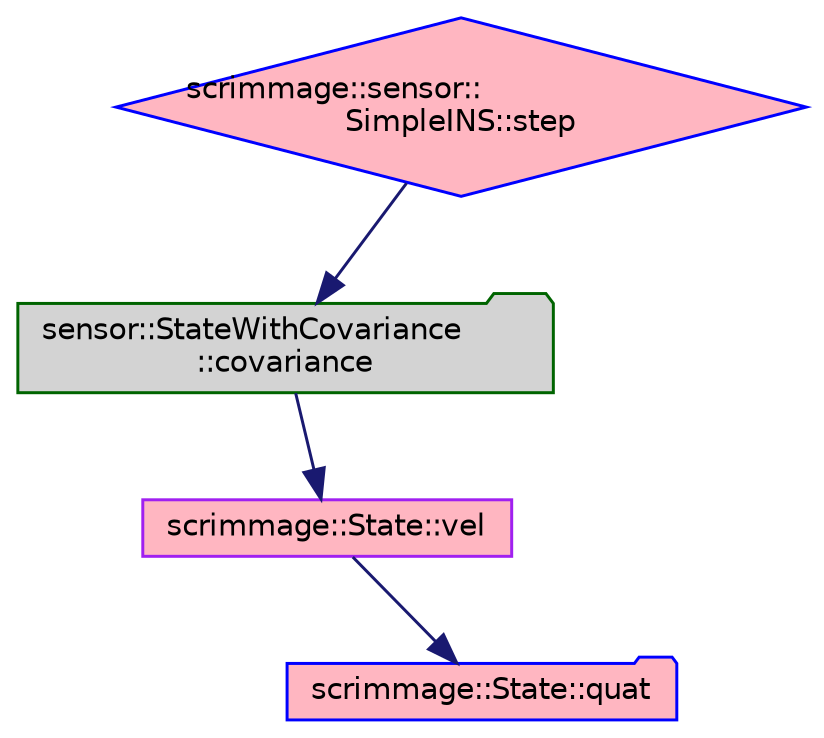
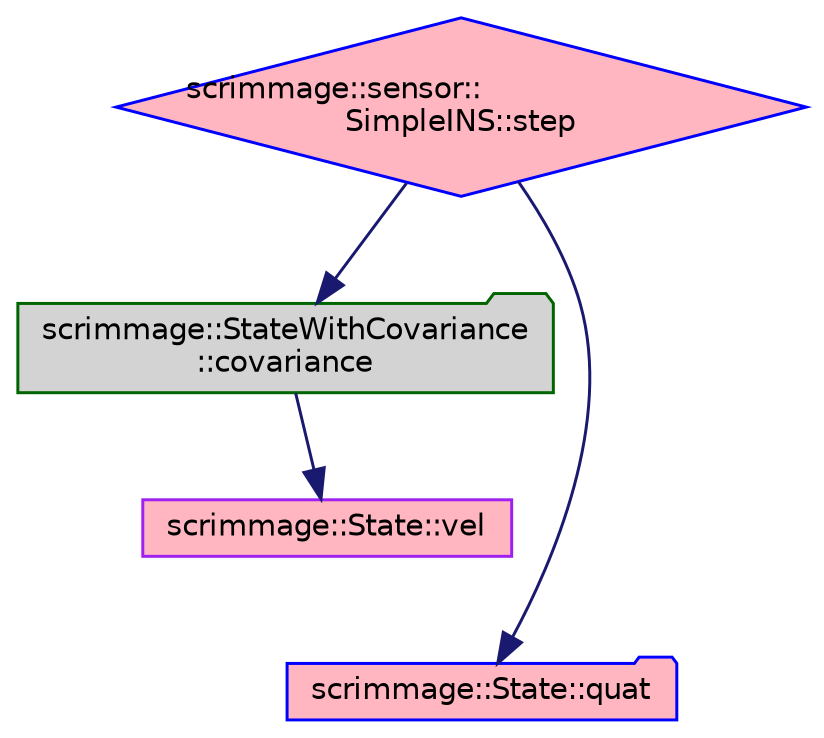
node "sensor::StateWithCovariance ::covariance": label "sensor::StateWithCovariance ::covariance" -> "scrimmage::StateWithCovariance ::covariance"
edge "scrimmage::State::vel" -> "scrimmage::State::quat": now "scrimmage::sensor:: SimpleINS::step" -> "scrimmage::State::quat"
